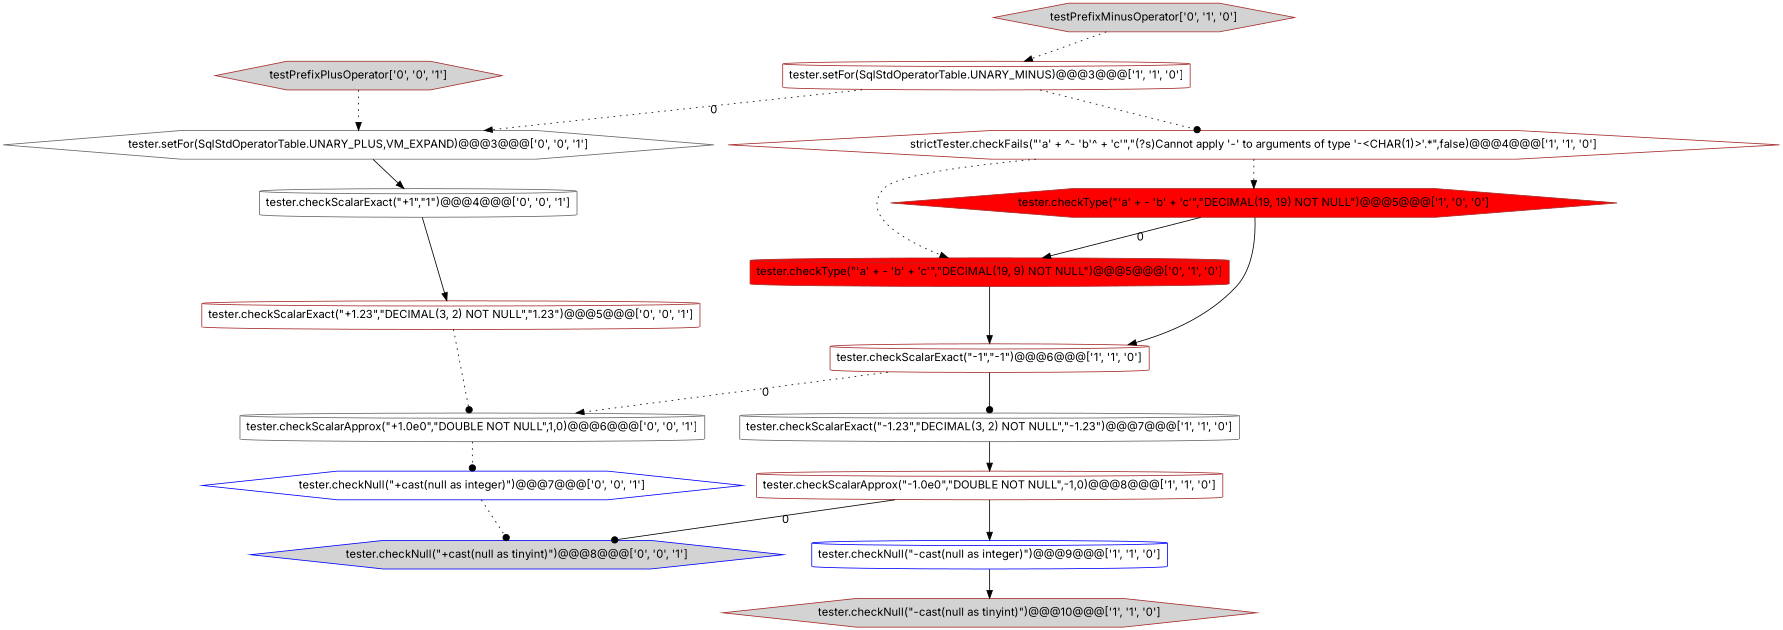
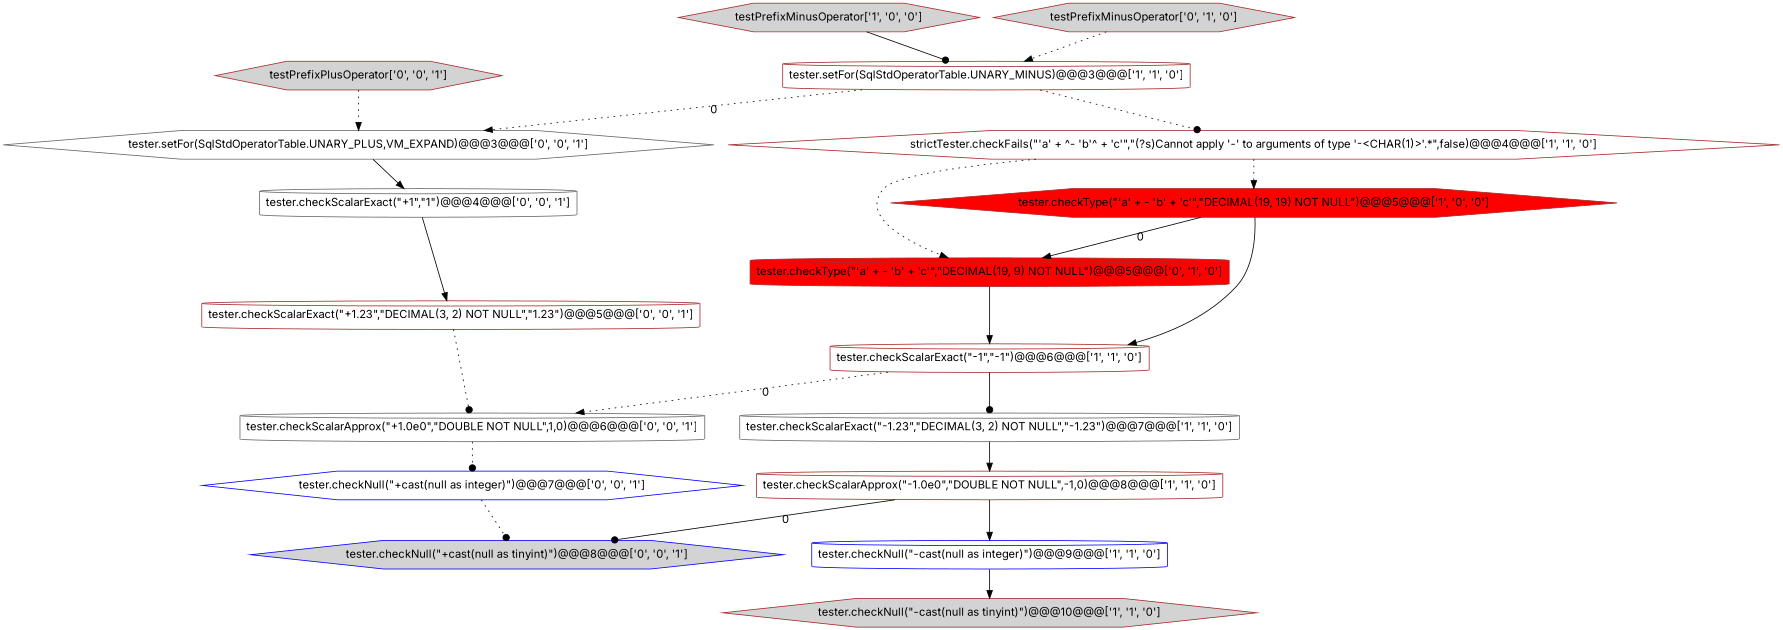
node "testPrefixMinusOperator['1', '0', '0']": added
